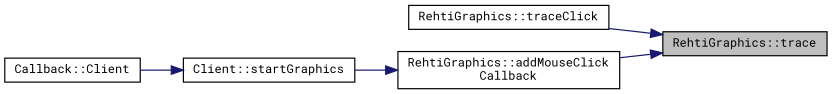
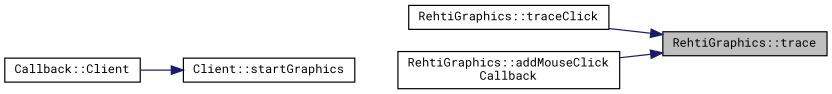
edge "Client::startGraphics" -> "RehtiGraphics::addMouseClick Callback": removed
